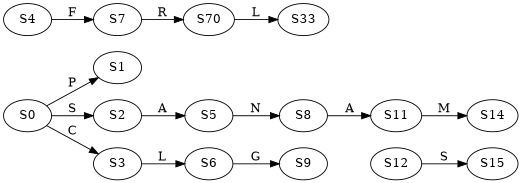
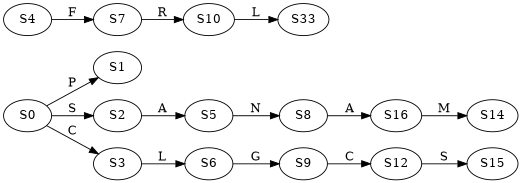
node "S70": label "S70" -> "S10"
node "S11": label "S11" -> "S16"
edge "S9" -> "S12": added, label "C"
